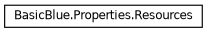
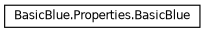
node "BasicBlue.Properties.Resources": label "BasicBlue.Properties.Resources" -> "BasicBlue.Properties.BasicBlue"
